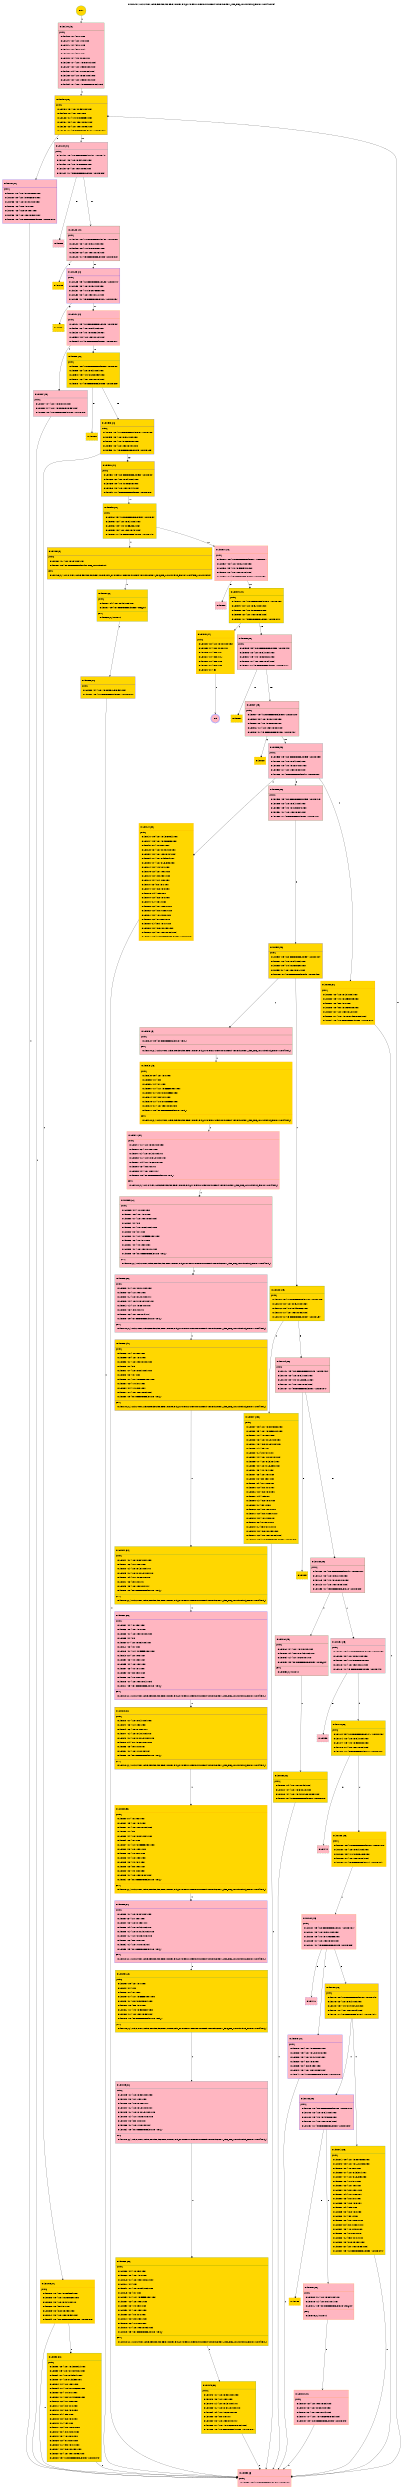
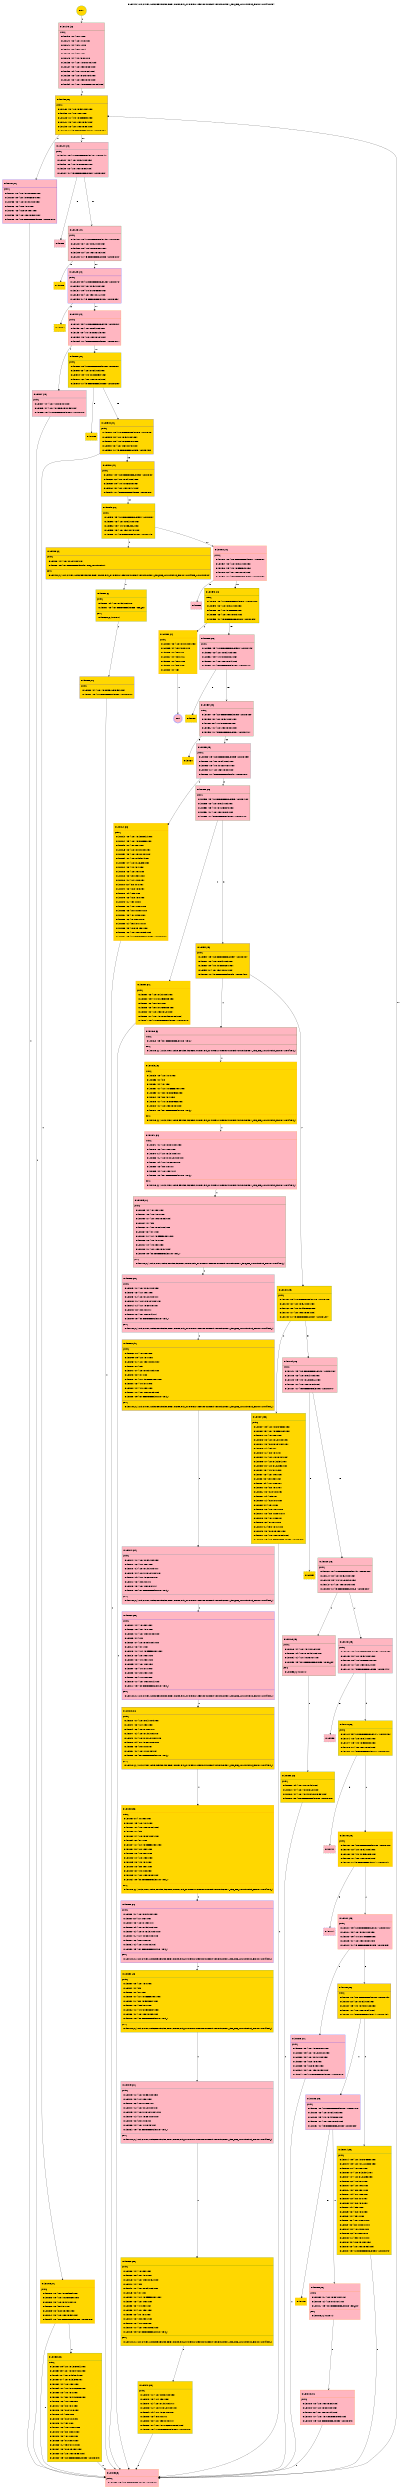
edge "0x4015c0 [25]" -> "0x401b9a [31]": now "0x4015d9 [25]" -> "0x401b9a [31]"
node "0x401a11 [32]": fillcolor gold -> lightpink
edge "0x4016a1 [25]" -> "0x401764": now "0x401688 [25]" -> "0x401764"
